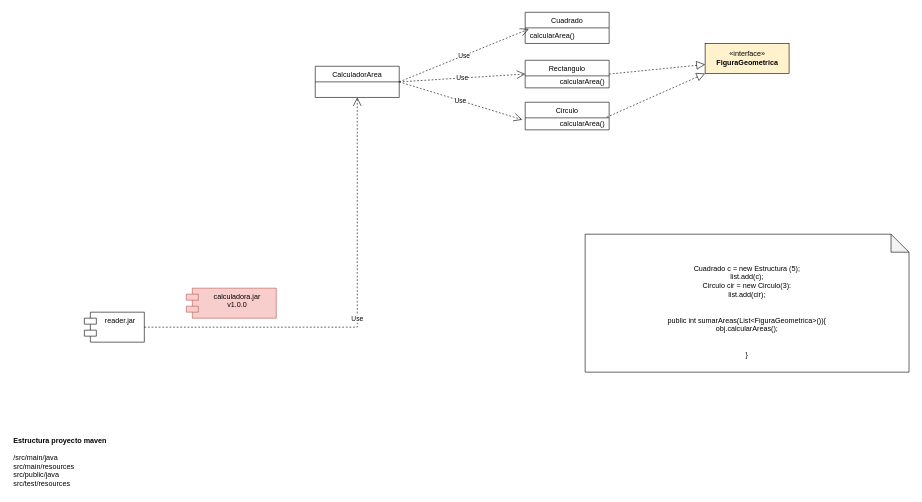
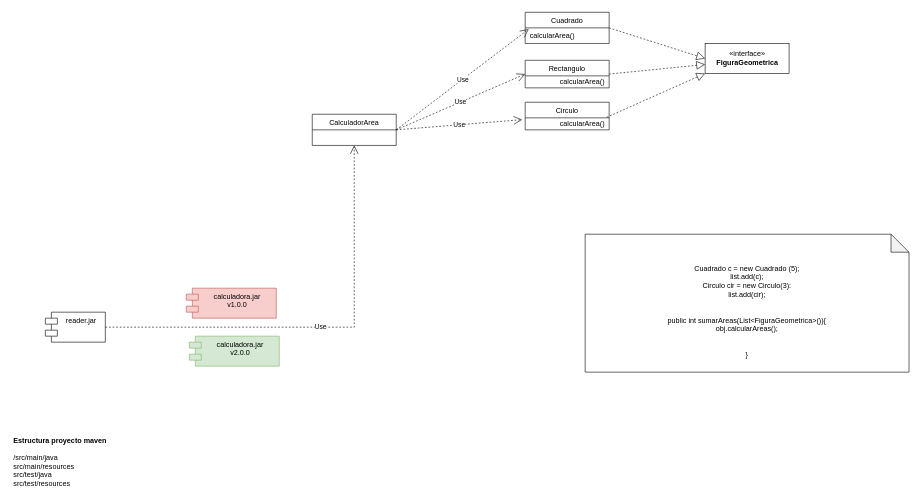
edge "Cuadrado" -> "«interface» FiguraGeometrica": added
node "«interface» FiguraGeometrica": fillcolor #fff2cc -> #ffffff
node "CalculadorArea": moved (357, 82) -> (354, 130)
node "Cuadrado c = new Estructura (5); list.add(c); Circulo cir = new Circulo(3): list.add(cir); public int sumarAreas(List<FiguraGeometrica>()){ obj.calcularAreas(); }": label "Cuadrado c = new Estructura (5); list.add(c); Circulo cir = new Circulo(3): list.add(cir); public int sumarAreas(List<FiguraGeometrica>()){ obj.calcularAreas(); }" -> "Cuadrado c = new Cuadrado (5); list.add(c); Circulo cir = new Circulo(3): list.add(cir); public int sumarAreas(List<FiguraGeometrica>()){ obj.calcularAreas(); }"
node "reader.jar": moved (114, 327) -> (75, 327)
node "calculadora.jar v2.0.0": added
node "Estructura proyecto maven /src/main/java src/main/resources src/public/java src/test/resources": label "Estructura proyecto maven /src/main/java src/main/resources src/public/java src/test/resources" -> "Estructura proyecto maven /src/main/java src/main/resources src/test/java src/test/resources"
